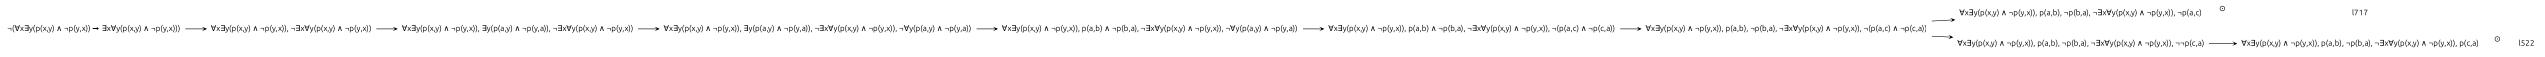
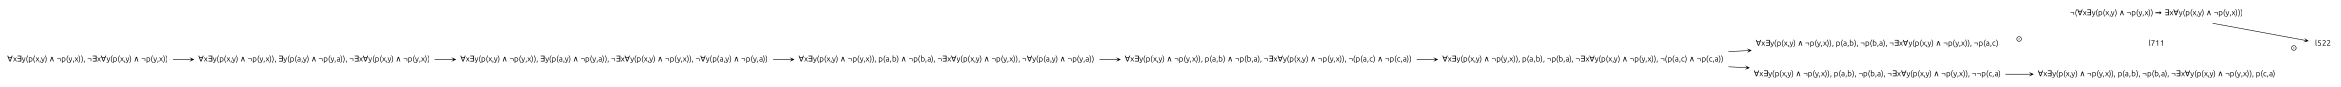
node "l717": label "l717" -> "l711"
edge "¬(∀x∃y(p(x,y) ∧ ¬p(y,x)) → ∃x∀y(p(x,y) ∧ ¬p(y,x)))" -> "∀x∃y(p(x,y) ∧ ¬p(y,x)), ¬∃x∀y(p(x,y) ∧ ¬p(y,x))": now "¬(∀x∃y(p(x,y) ∧ ¬p(y,x)) → ∃x∀y(p(x,y) ∧ ¬p(y,x)))" -> "l522"
